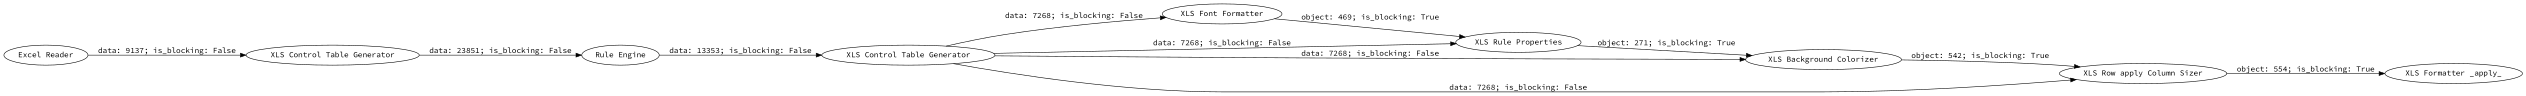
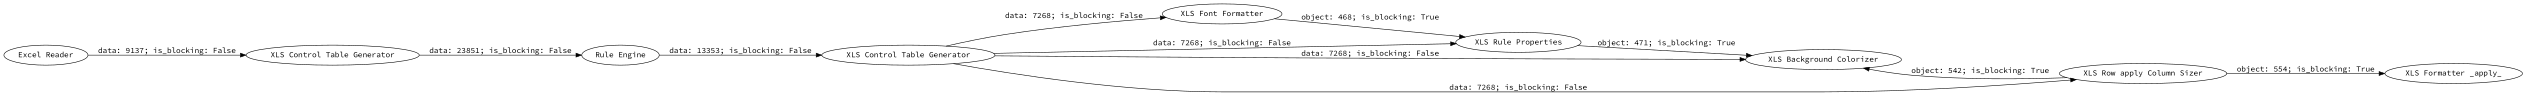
edge "XLS Font Formatter" -> "XLS Rule Properties": label "object: 469; is_blocking: True" -> "object: 468; is_blocking: True"
edge "XLS Rule Properties" -> "XLS Background Colorizer": label "object: 271; is_blocking: True" -> "object: 471; is_blocking: True"
edge "XLS Background Colorizer" -> "XLS Row apply Column Sizer": reversed
